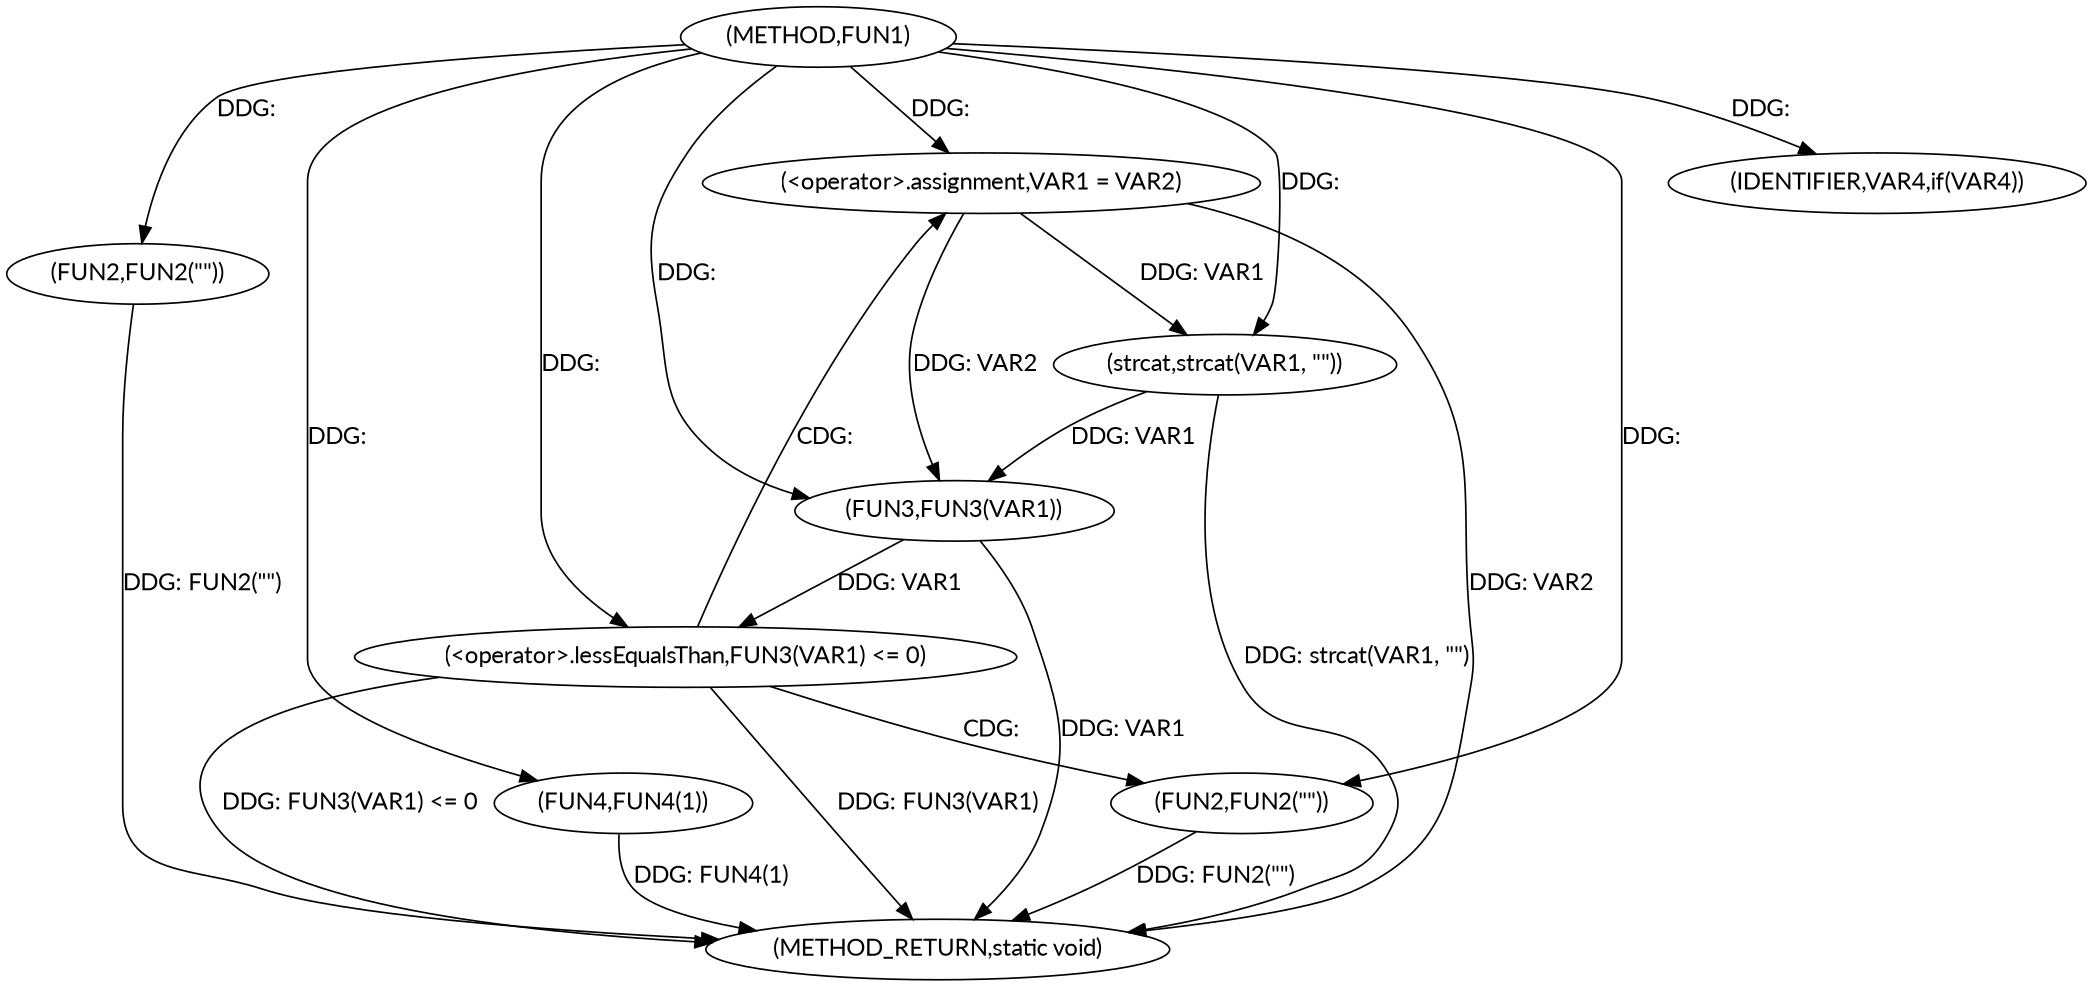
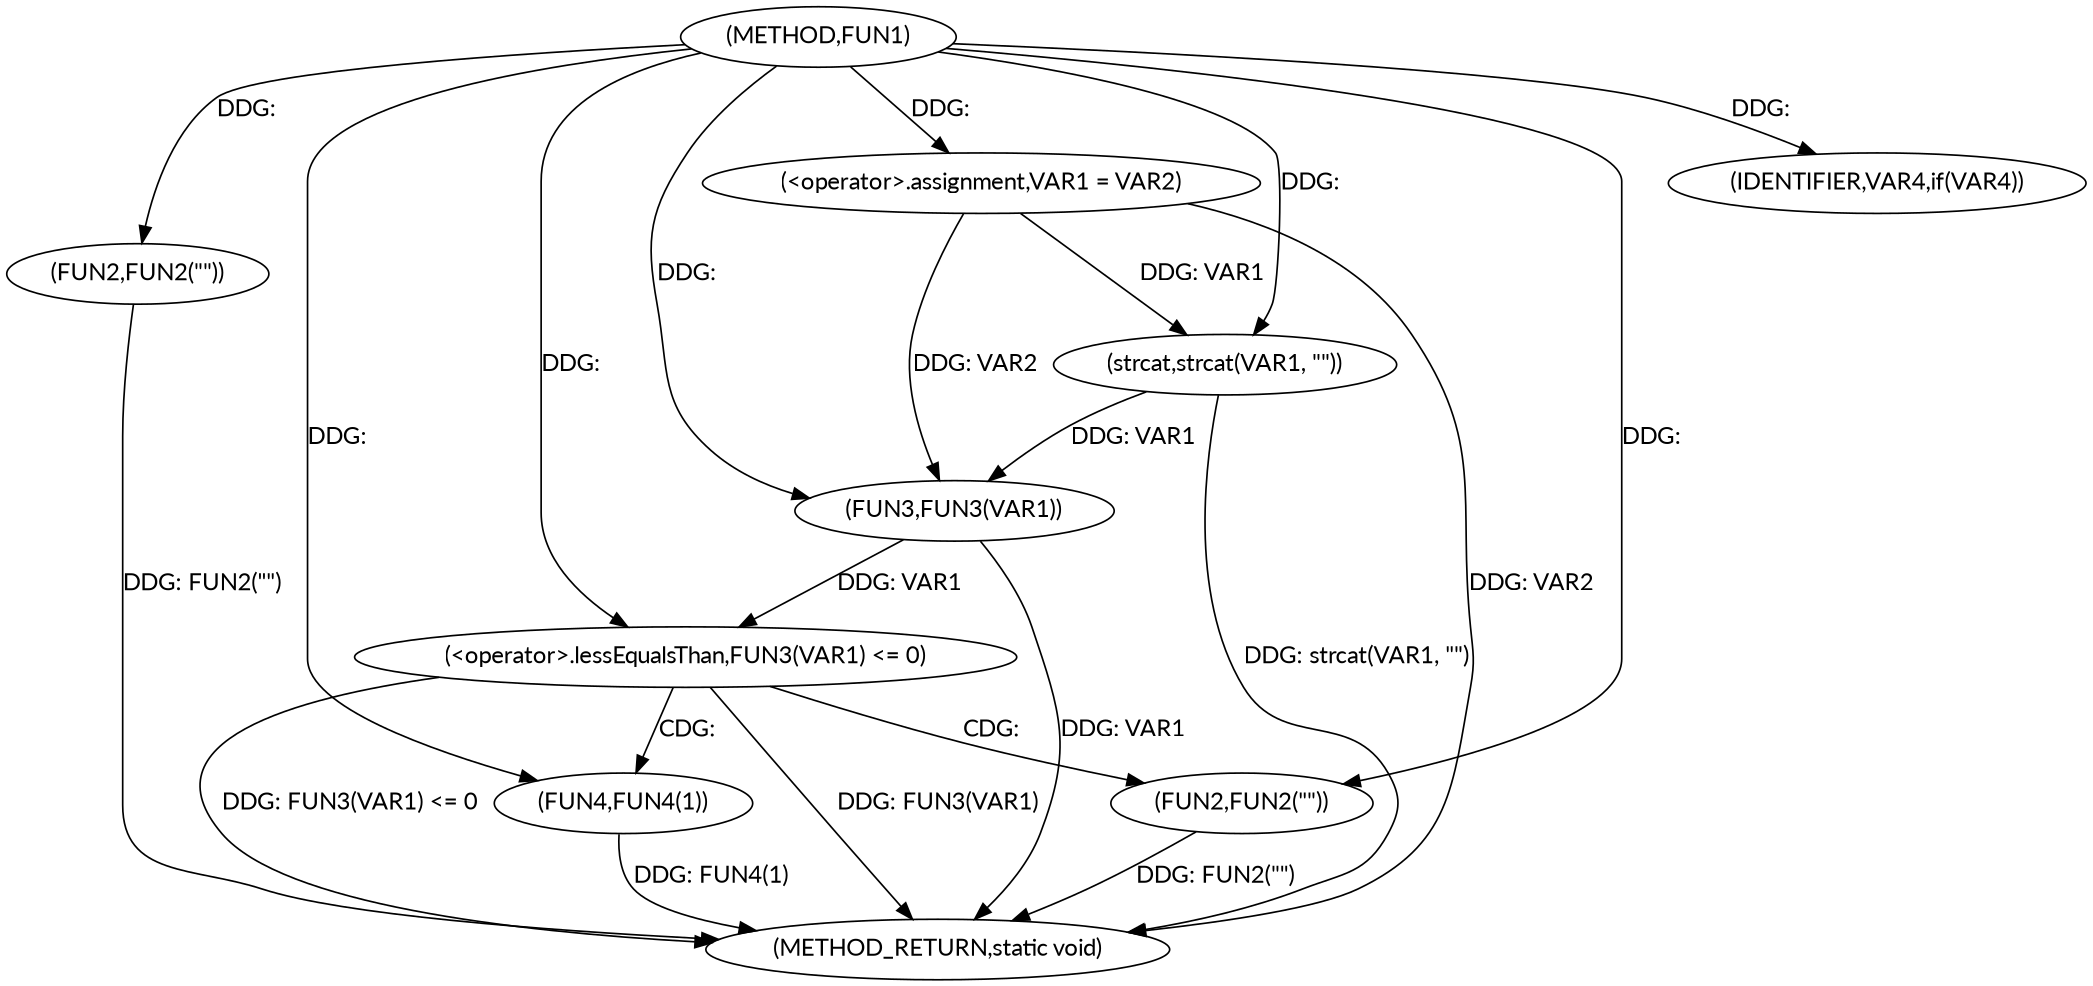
edge "(<operator>.lessEqualsThan,FUN3(VAR1) <= 0)" -> "(<operator>.assignment,VAR1 = VAR2)": now "(<operator>.lessEqualsThan,FUN3(VAR1) <= 0)" -> "(FUN4,FUN4(1))"
